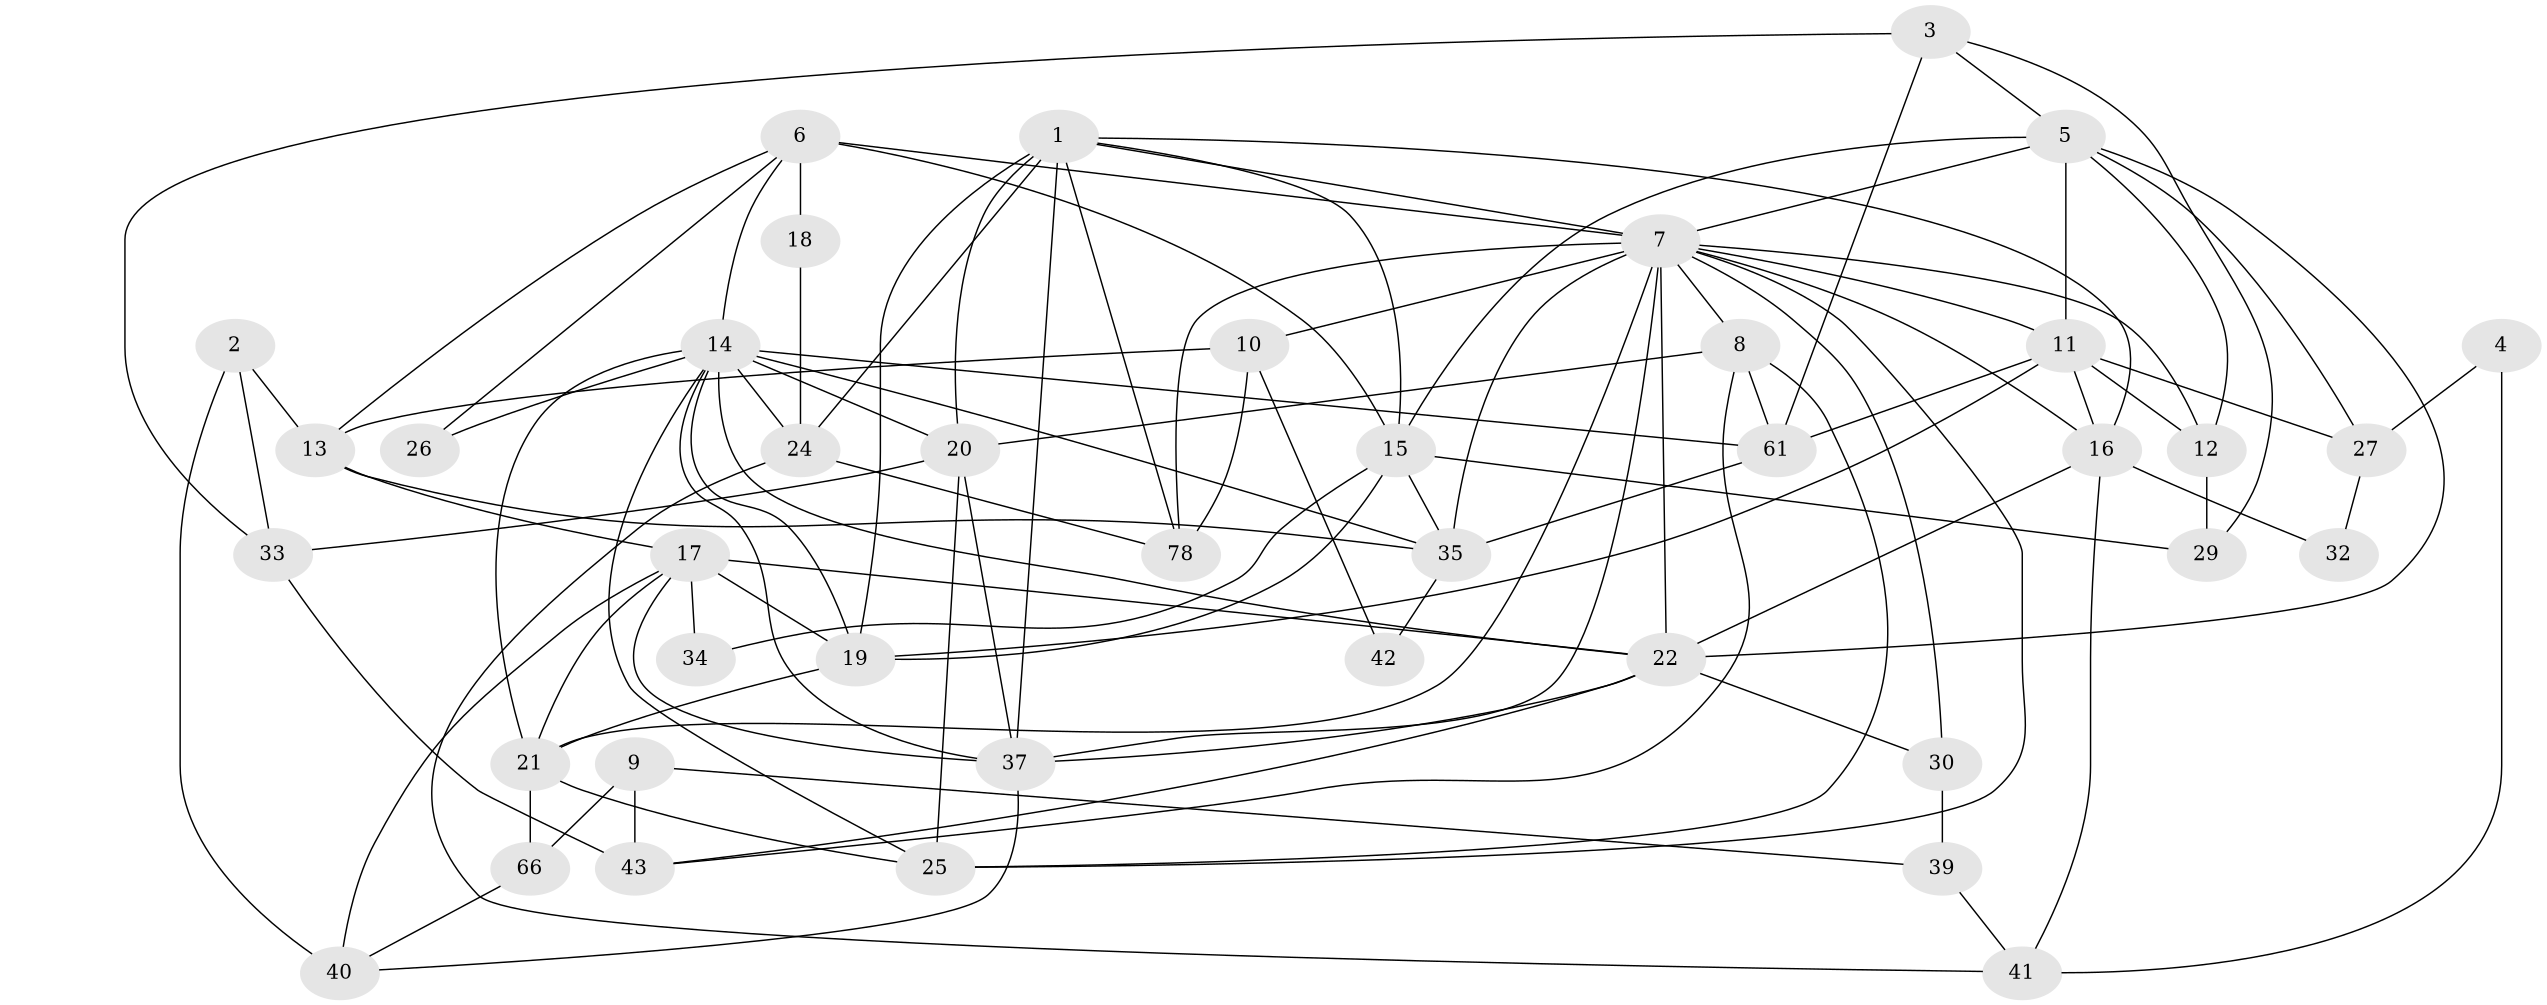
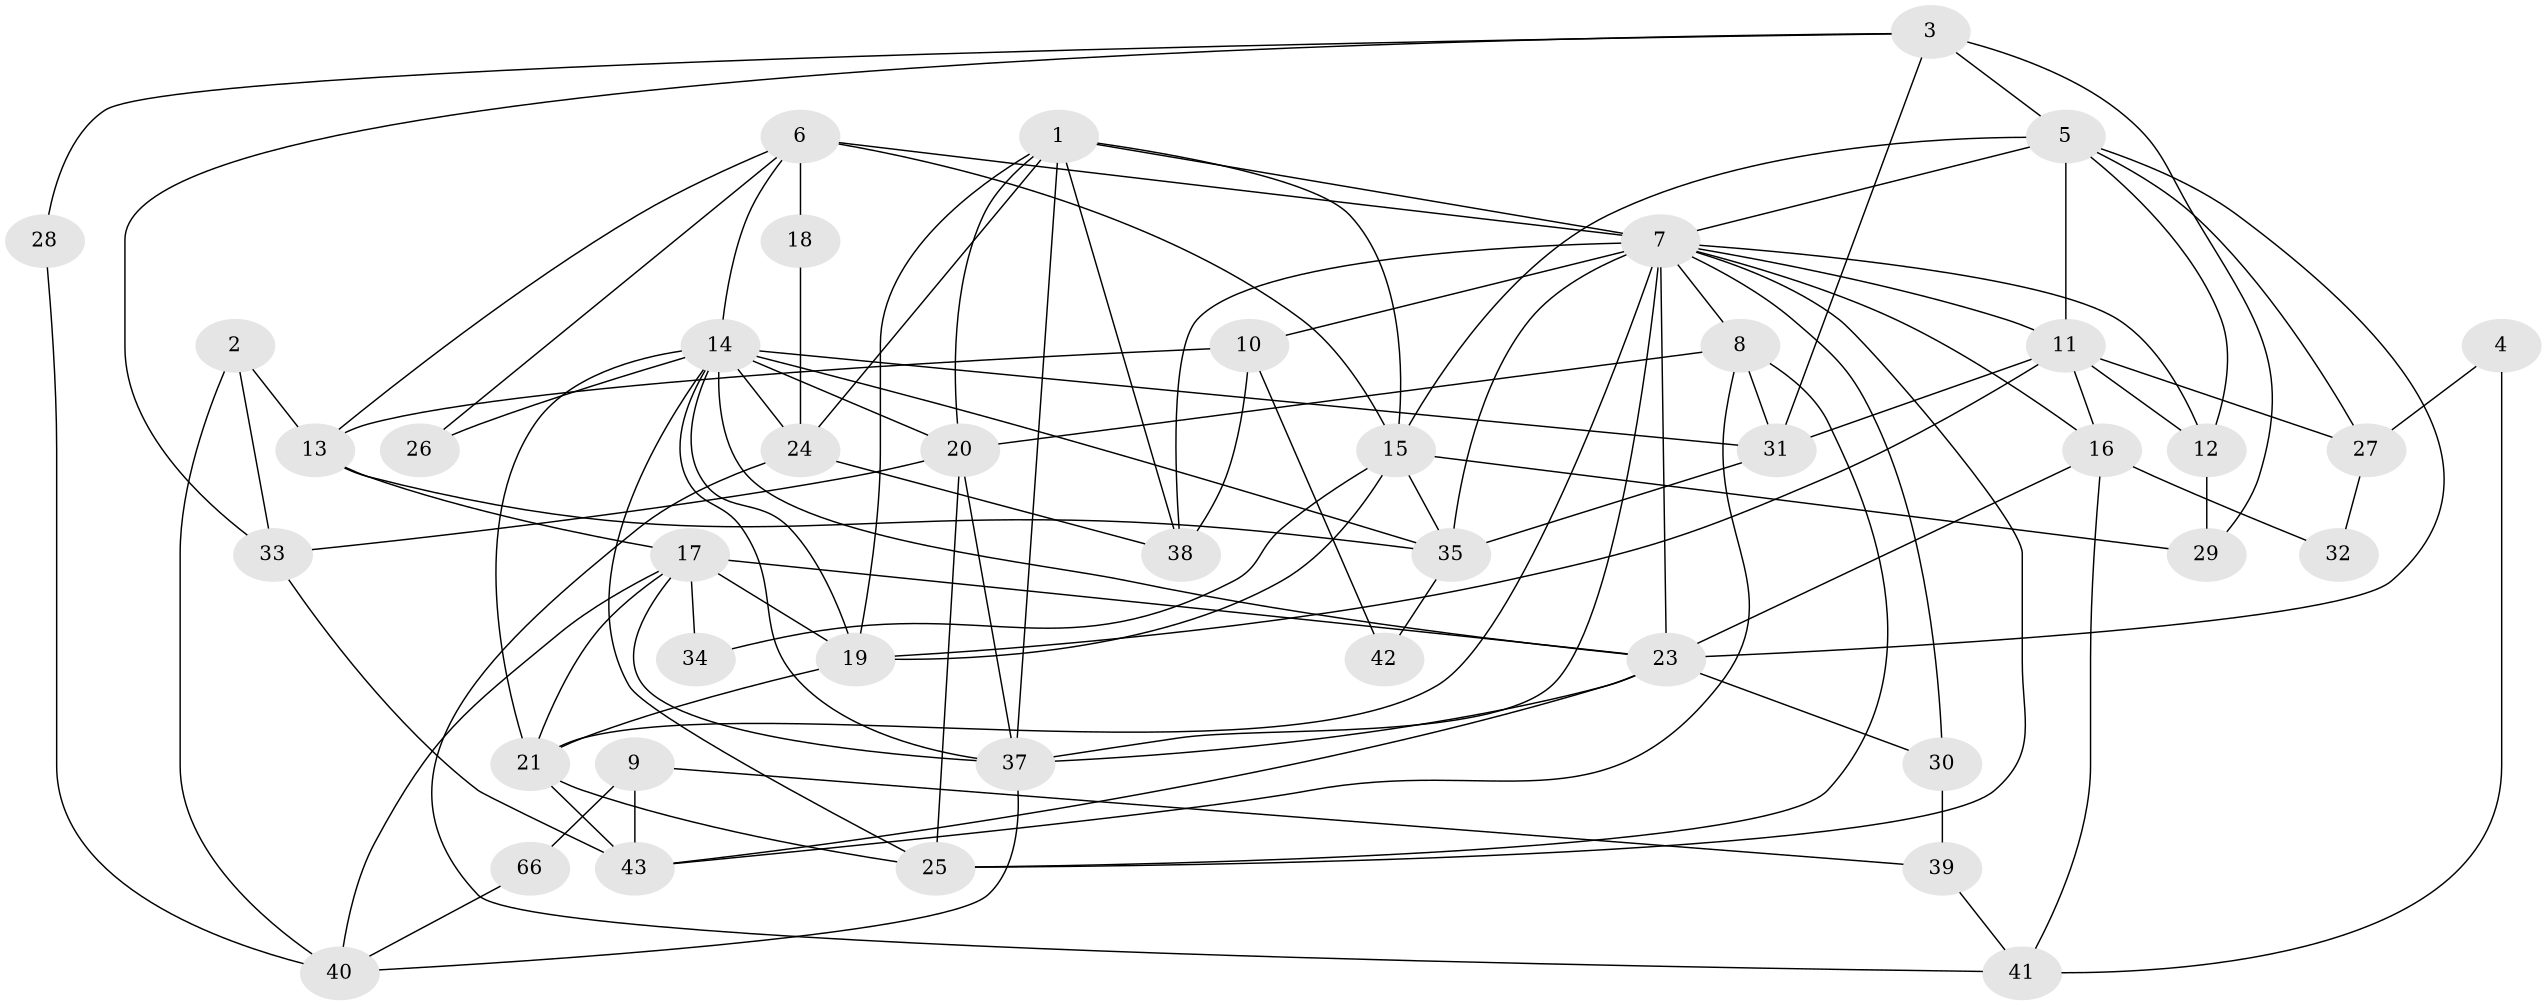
edge "1" -- "16": removed
node "28": added
node "61": label "61" -> "31"
node "78": label "78" -> "38"
node "22": label "22" -> "23"
edge "21" -- "66": now "21" -- "43"
